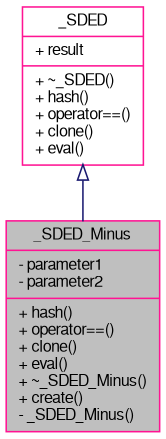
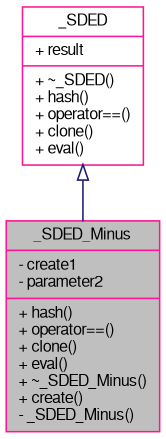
node "_SDED_Minus": text "- parameter1" -> "- create1"
